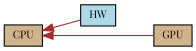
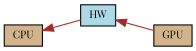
edge "GPU" -> "CPU": now "GPU" -> "HW"
